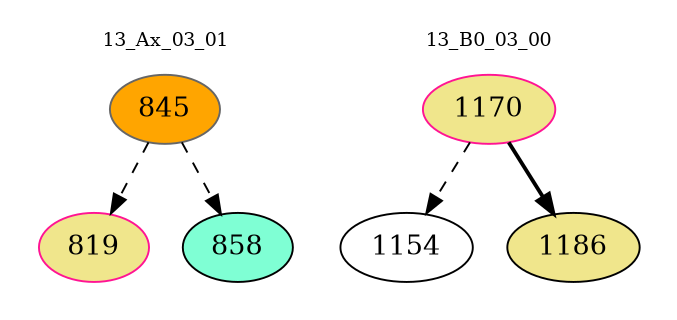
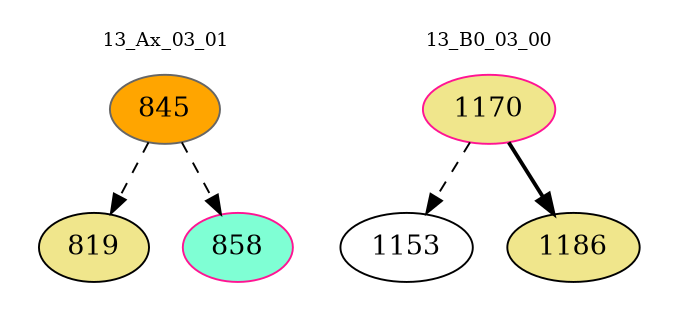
node "819": color deeppink -> black
node "858": color black -> deeppink
node "1154": label "1154" -> "1153"
